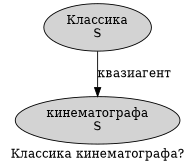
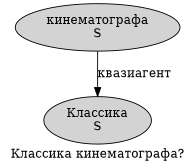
edge "Классика S" -> "кинематографа S": reversed
